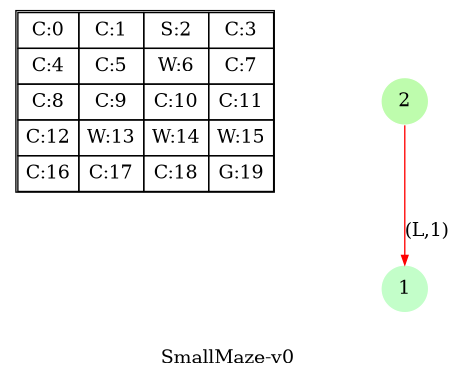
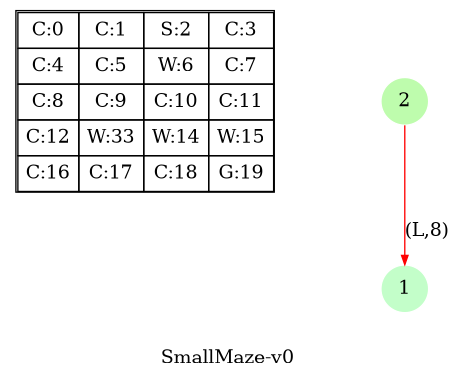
node "C:0": text "W:13" -> "W:33"
edge "2" -> "1": label "(L,1)" -> "(L,8)"
